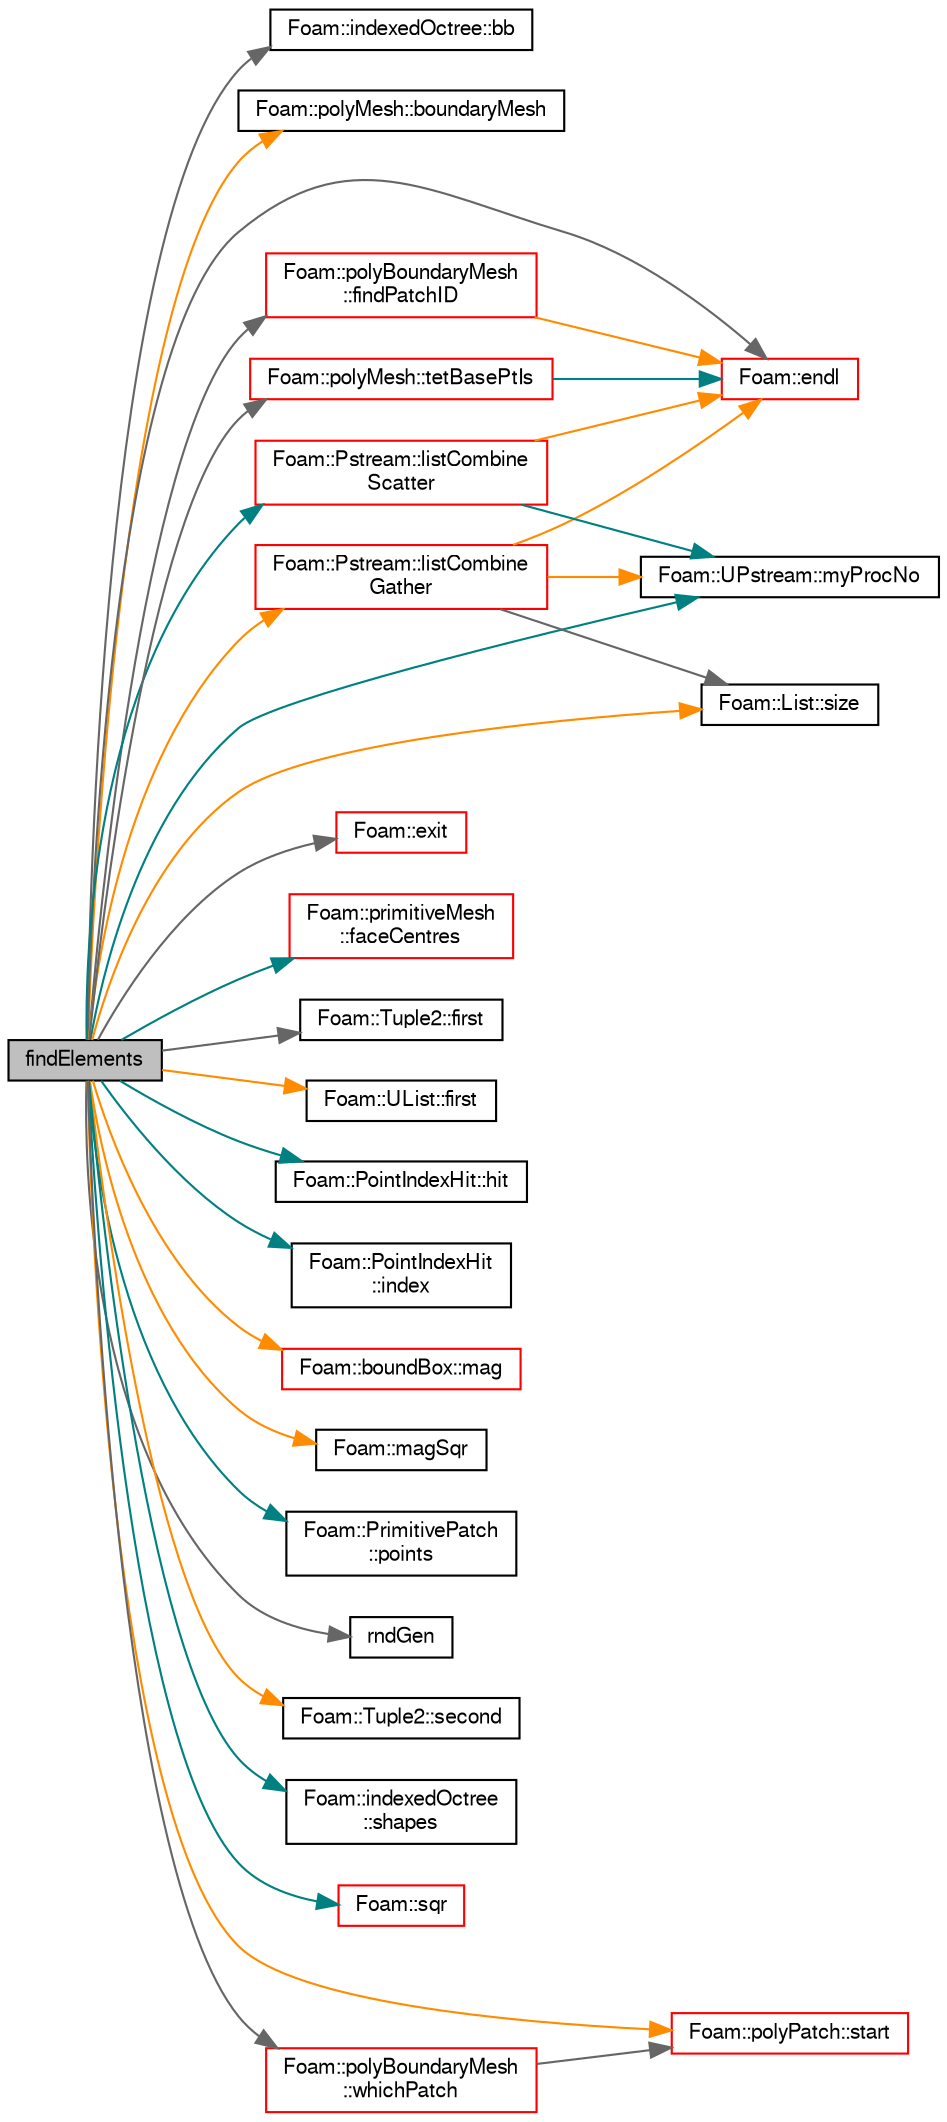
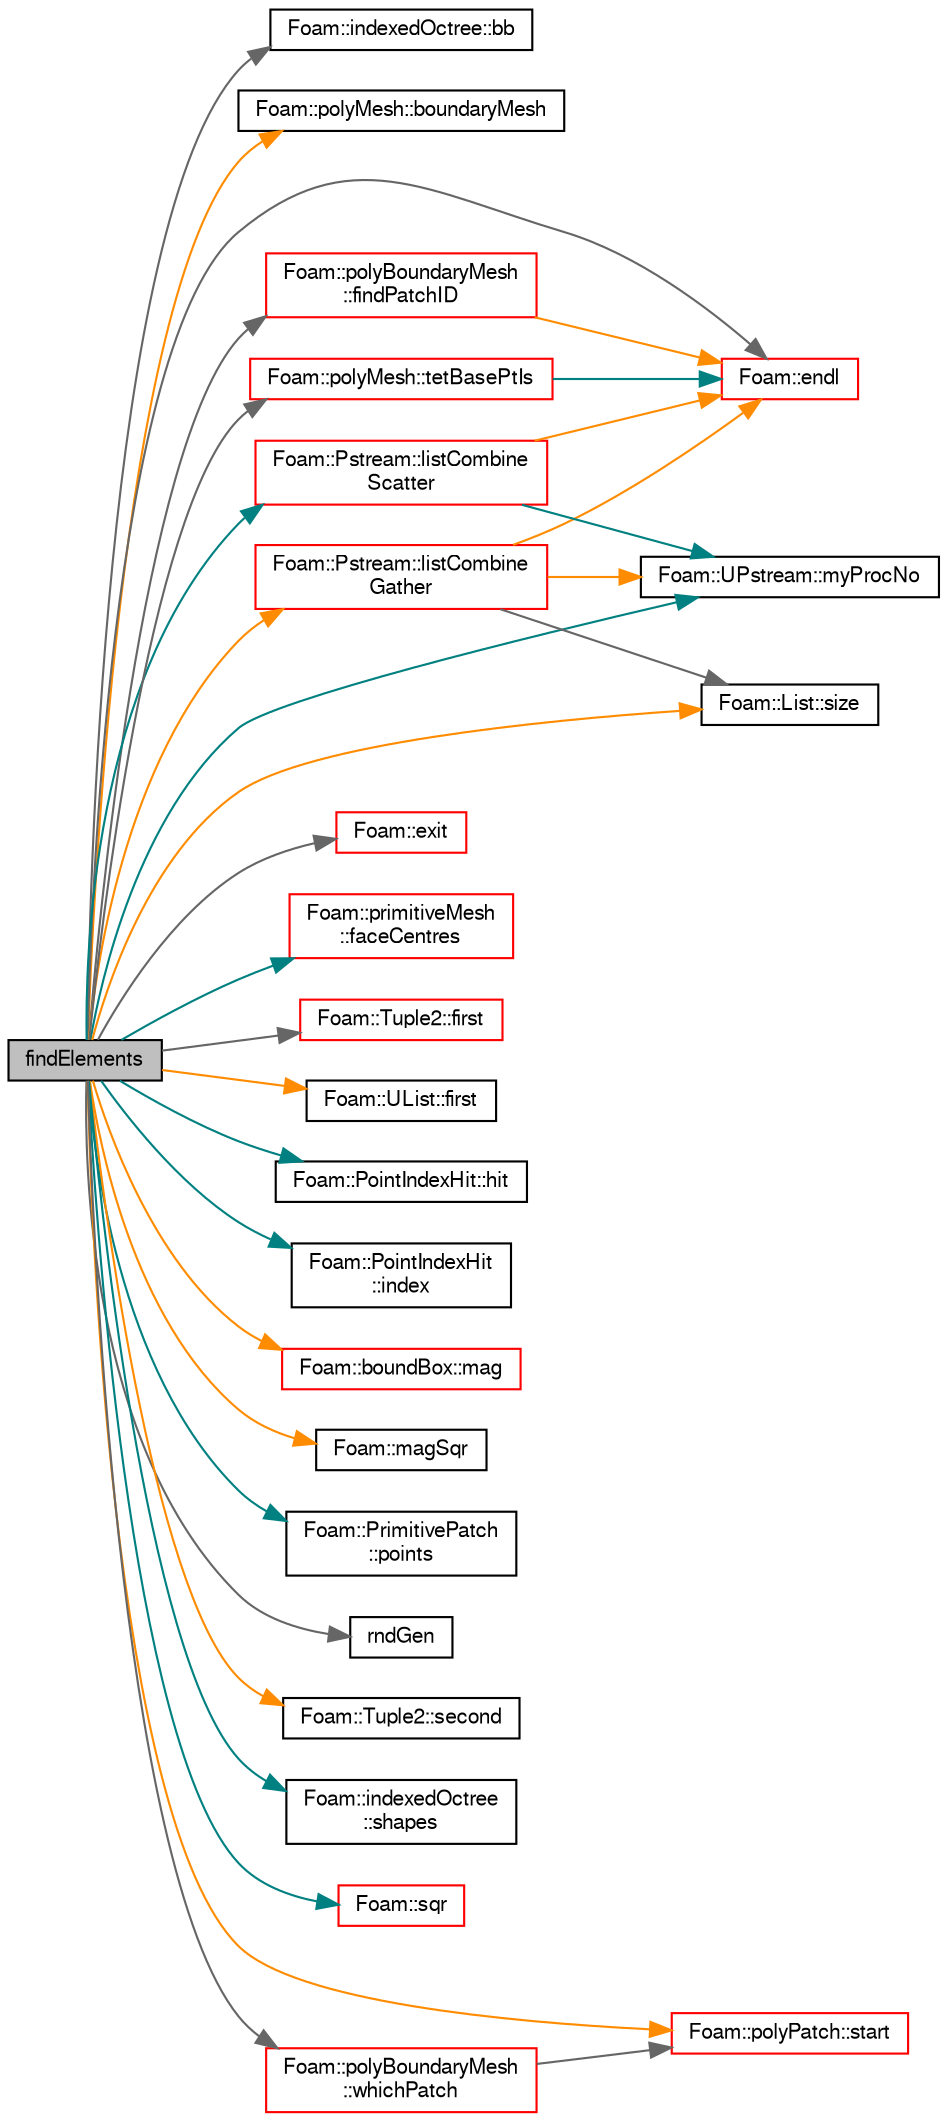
node "Foam::Tuple2::first": color black -> red
